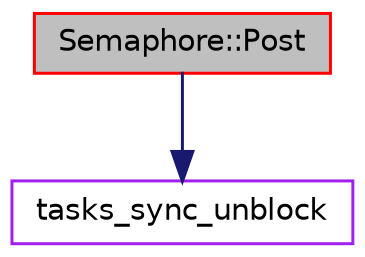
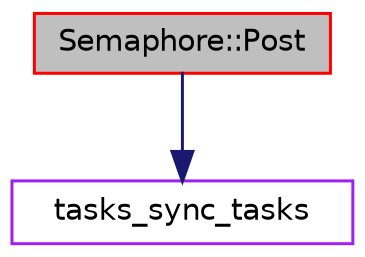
node "tasks_sync_unblock": label "tasks_sync_unblock" -> "tasks_sync_tasks"
